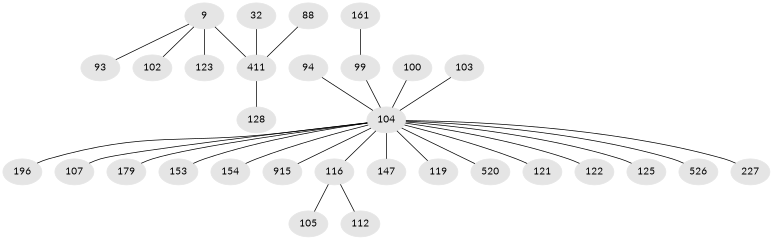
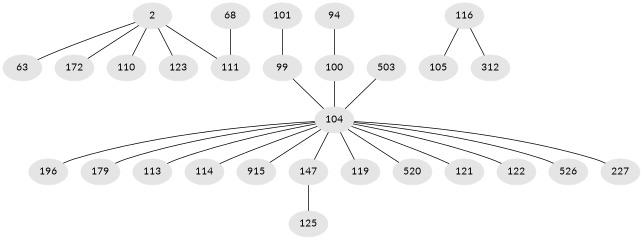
node "9": label "9" -> "2"
node "32": removed
node "88": label "88" -> "68"
node "161": label "161" -> "101"
node "93": label "93" -> "63"
node "110": added
node "102": label "102" -> "172"
node "411": label "411" -> "111"
node "103": label "103" -> "503"
edge "94" -- "104": now "94" -- "100"
node "128": removed
edge "104" -- "125": now "147" -- "125"
edge "104" -- "116": removed
node "107": removed
node "153": label "153" -> "113"
node "154": label "154" -> "114"
node "112": label "112" -> "312"
